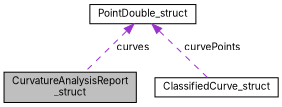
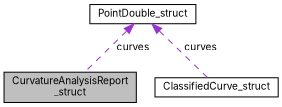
edge "ClassifiedCurve_struct" -> "PointDouble_struct": label " curvePoints" -> " curves"
